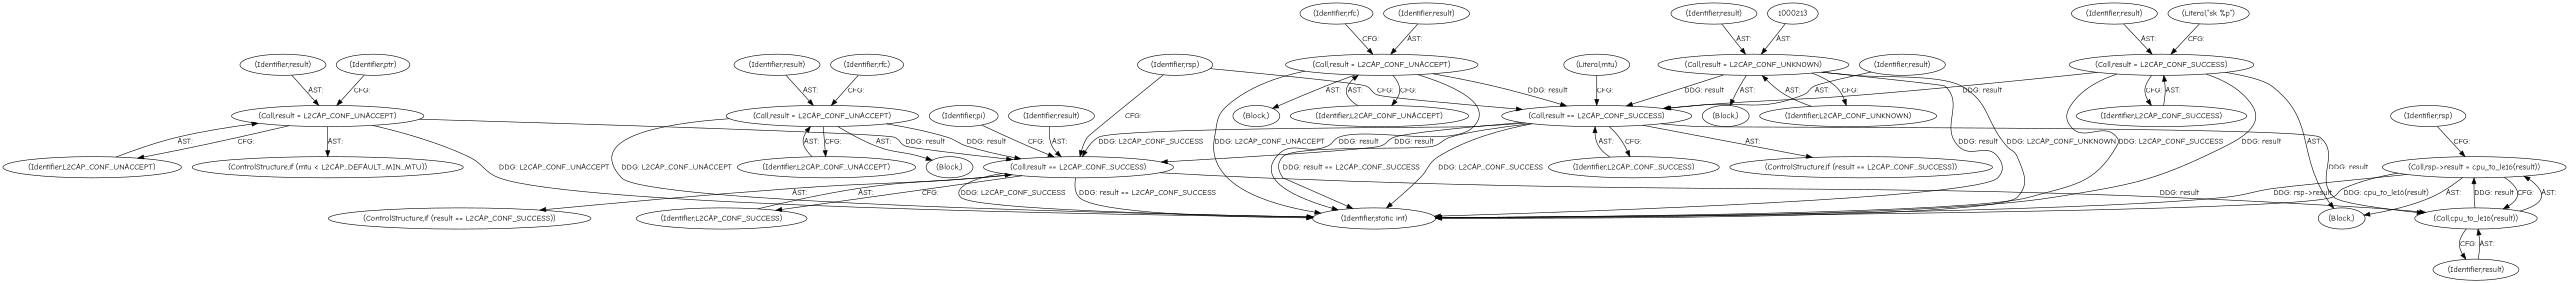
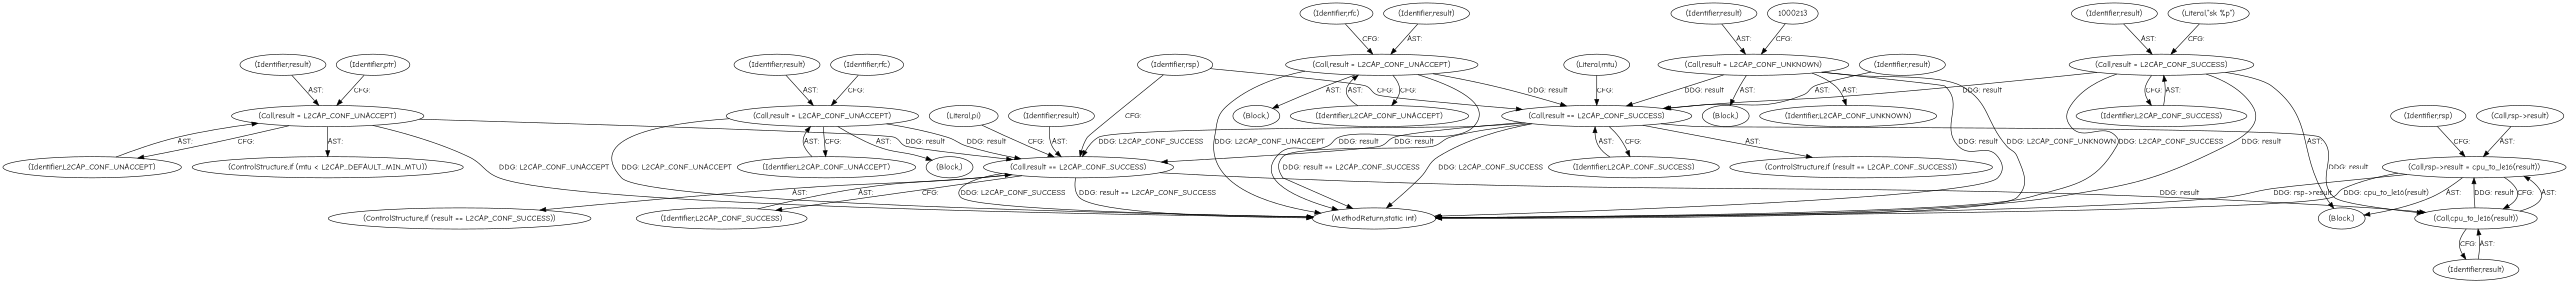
edge "1000213" -> "(Call,result = L2CAP_CONF_UNKNOWN)": label "AST: " -> "CFG: "
edge "(Call,result = L2CAP_CONF_UNKNOWN)" -> "(Identifier,L2CAP_CONF_UNKNOWN)": label "CFG: " -> "AST: "
edge "(Identifier,L2CAP_CONF_UNKNOWN)" -> "(Call,result = L2CAP_CONF_UNKNOWN)": removed, label "AST:"
node "(Identifier,pi)": label "(Identifier,pi)" -> "(Literal,pi)"
node "(Call,rsp->result)": added
node "(Identifier,static int)": label "(Identifier,static int)" -> "(MethodReturn,static int)"
